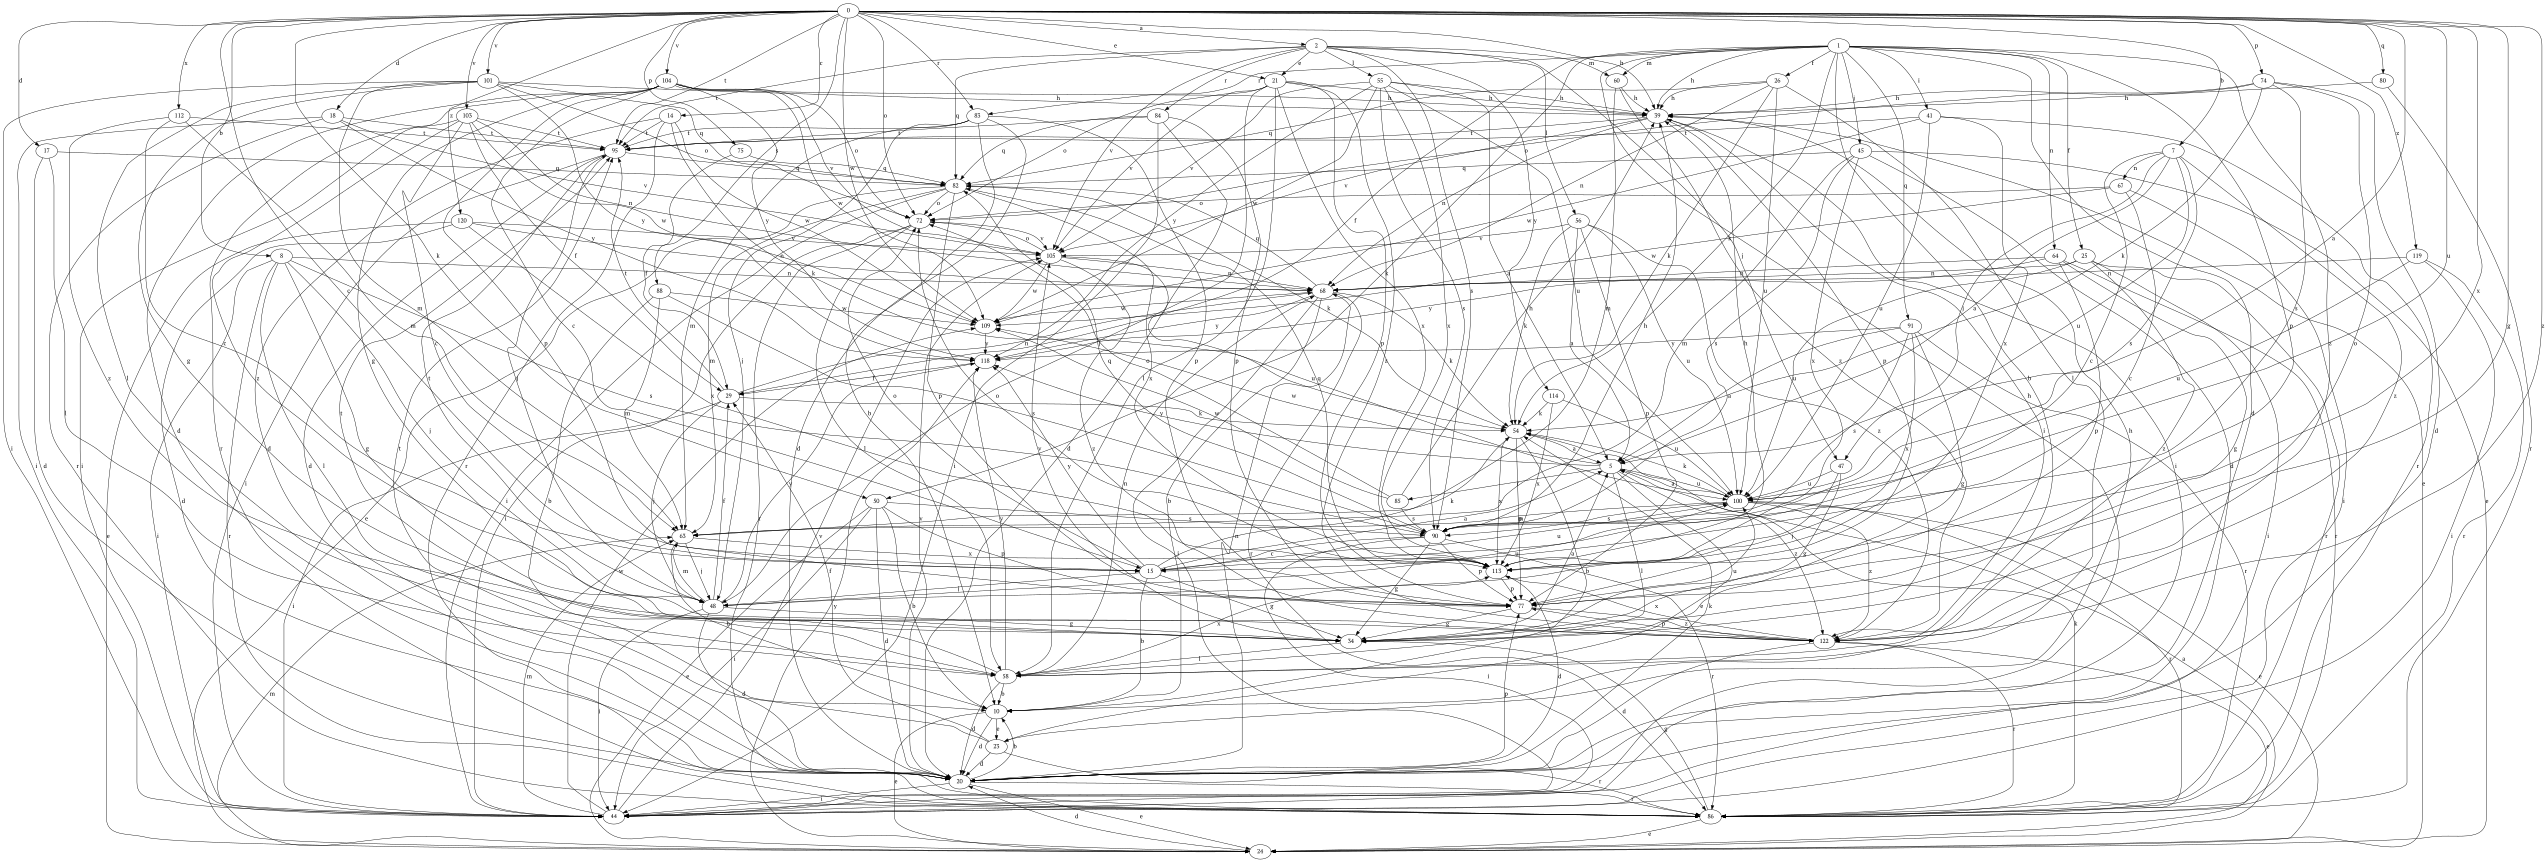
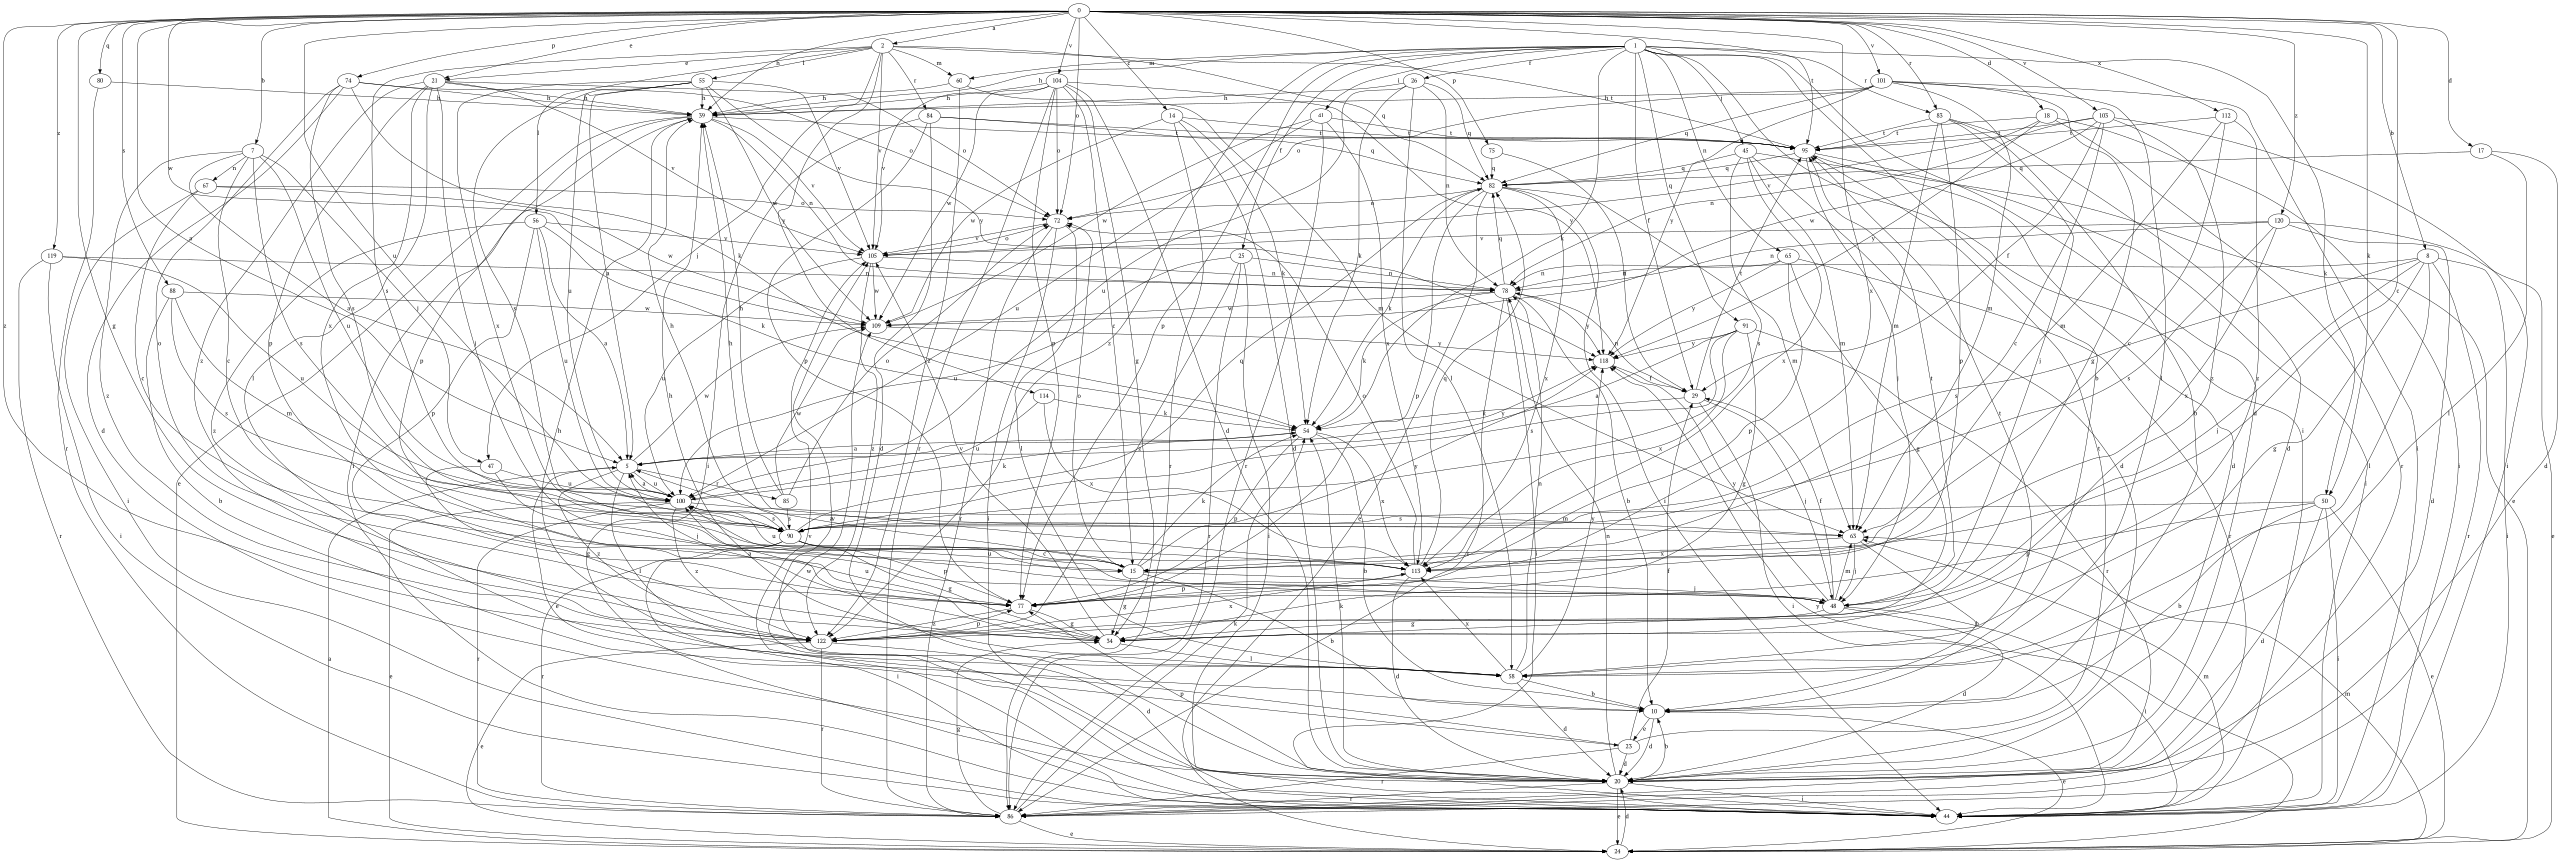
node "64": label "64" -> "65"
node "68": label "68" -> "78"
edge "120" -> "90": added, label "s"
